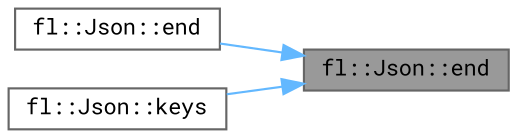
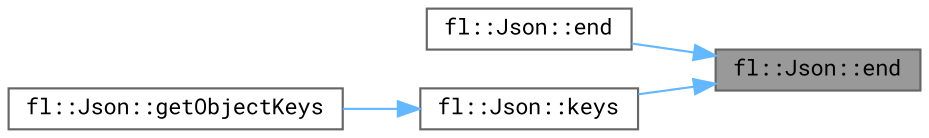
node "fl::Json::getObjectKeys": added
